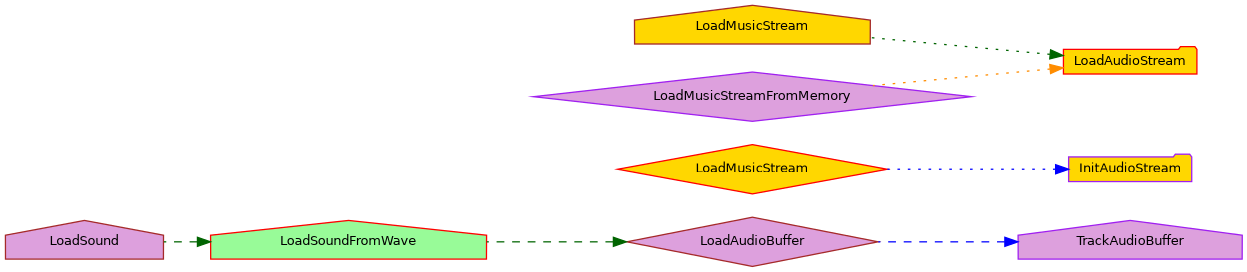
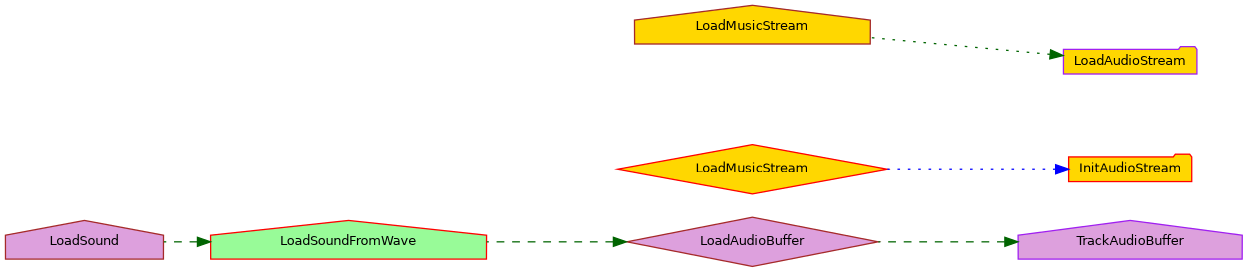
node "LoadAudioStream": color red -> purple
node "LoadMusicStreamFromMemory": removed
node "InitAudioStream": color purple -> red
edge "LoadAudioBuffer" -> "TrackAudioBuffer": color blue -> darkgreen
